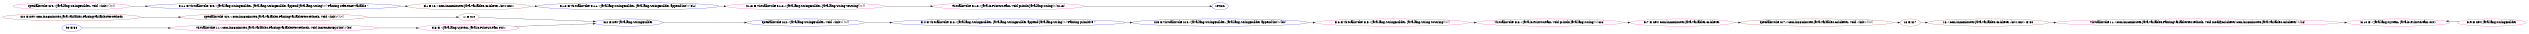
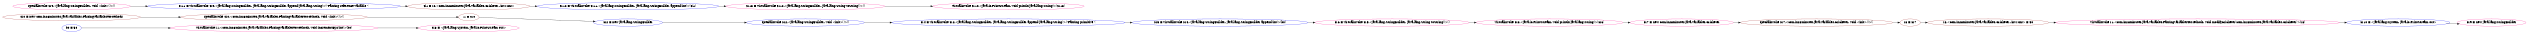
node "return": removed
edge "$r9 = new java.lang.StringBuilder" -> "$r10 = <java.lang.System: java.io.PrintStream out>": reversed
node "$r10 = <java.lang.System: java.io.PrintStream out>": color deeppink -> blue
edge "$r3 = <java.lang.System: java.io.PrintStream out>" -> "$r2 = new java.lang.StringBuilder": removed
